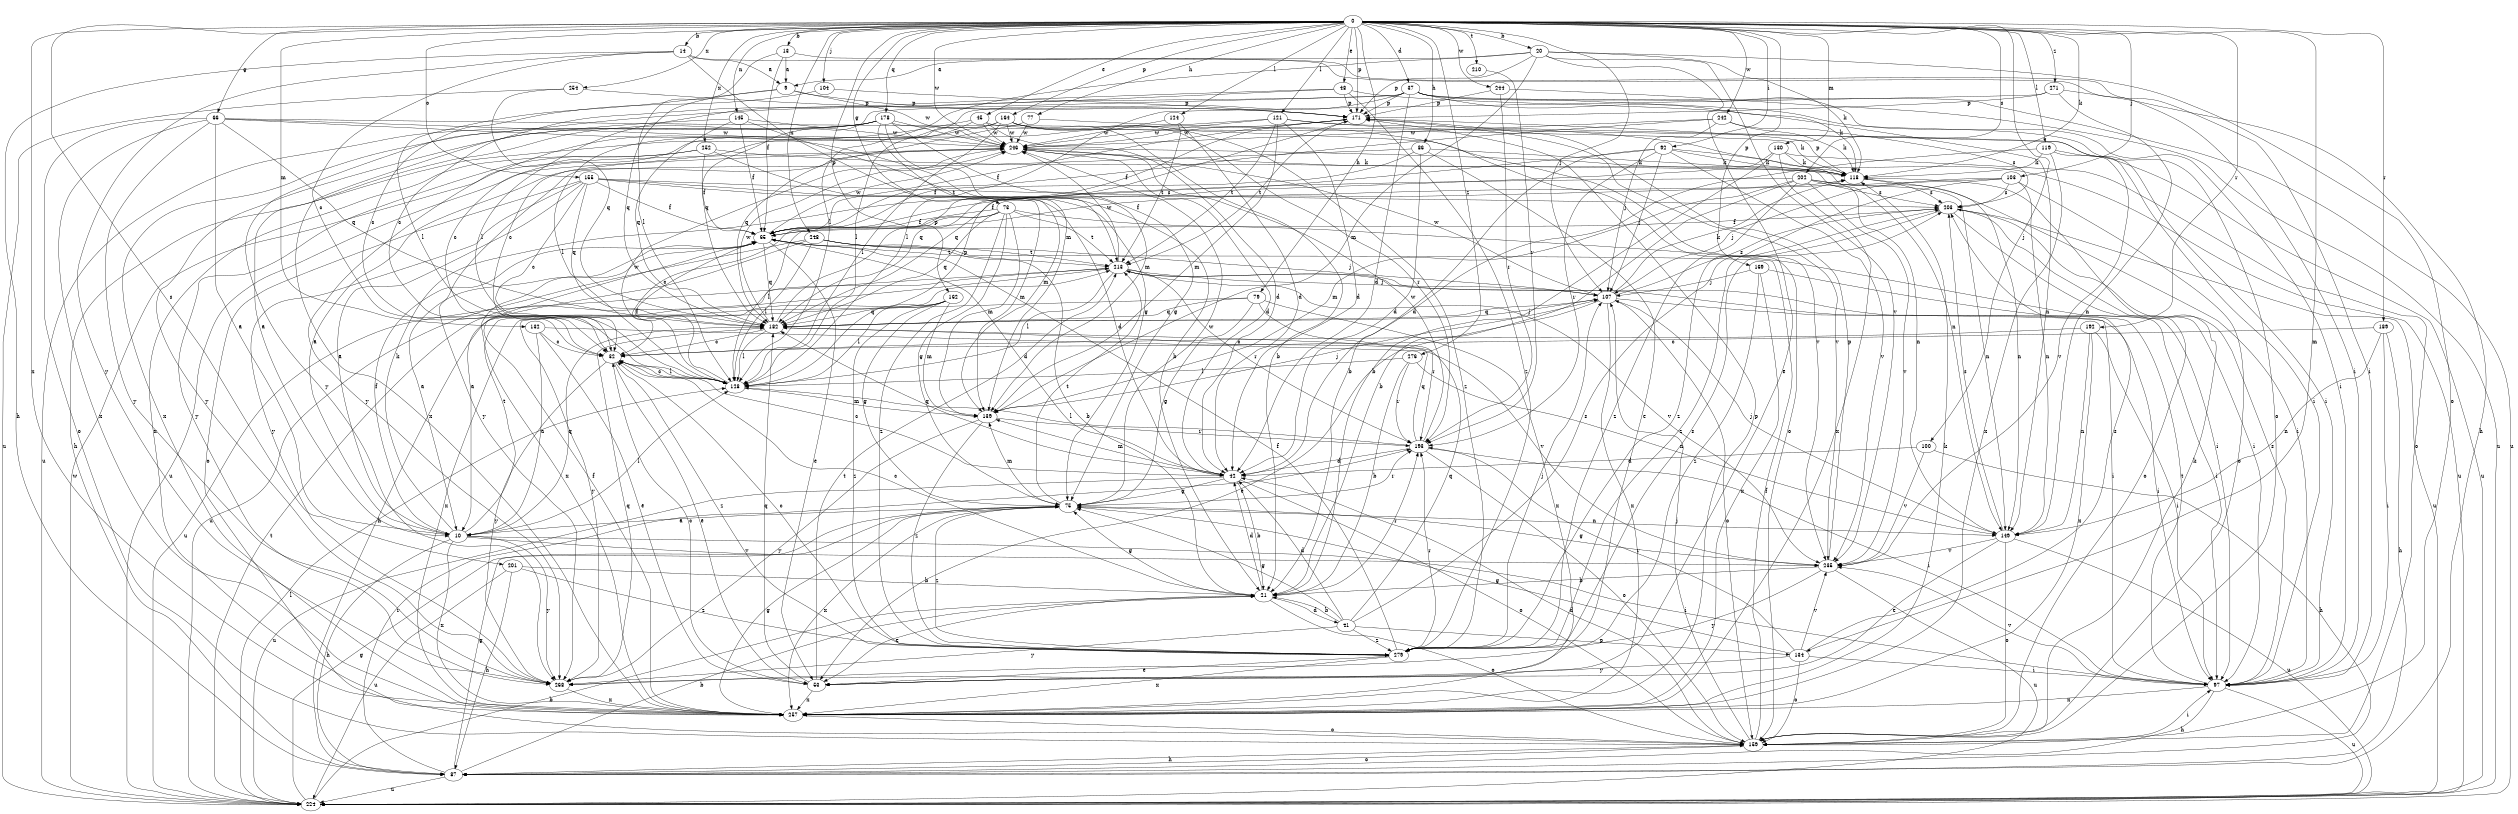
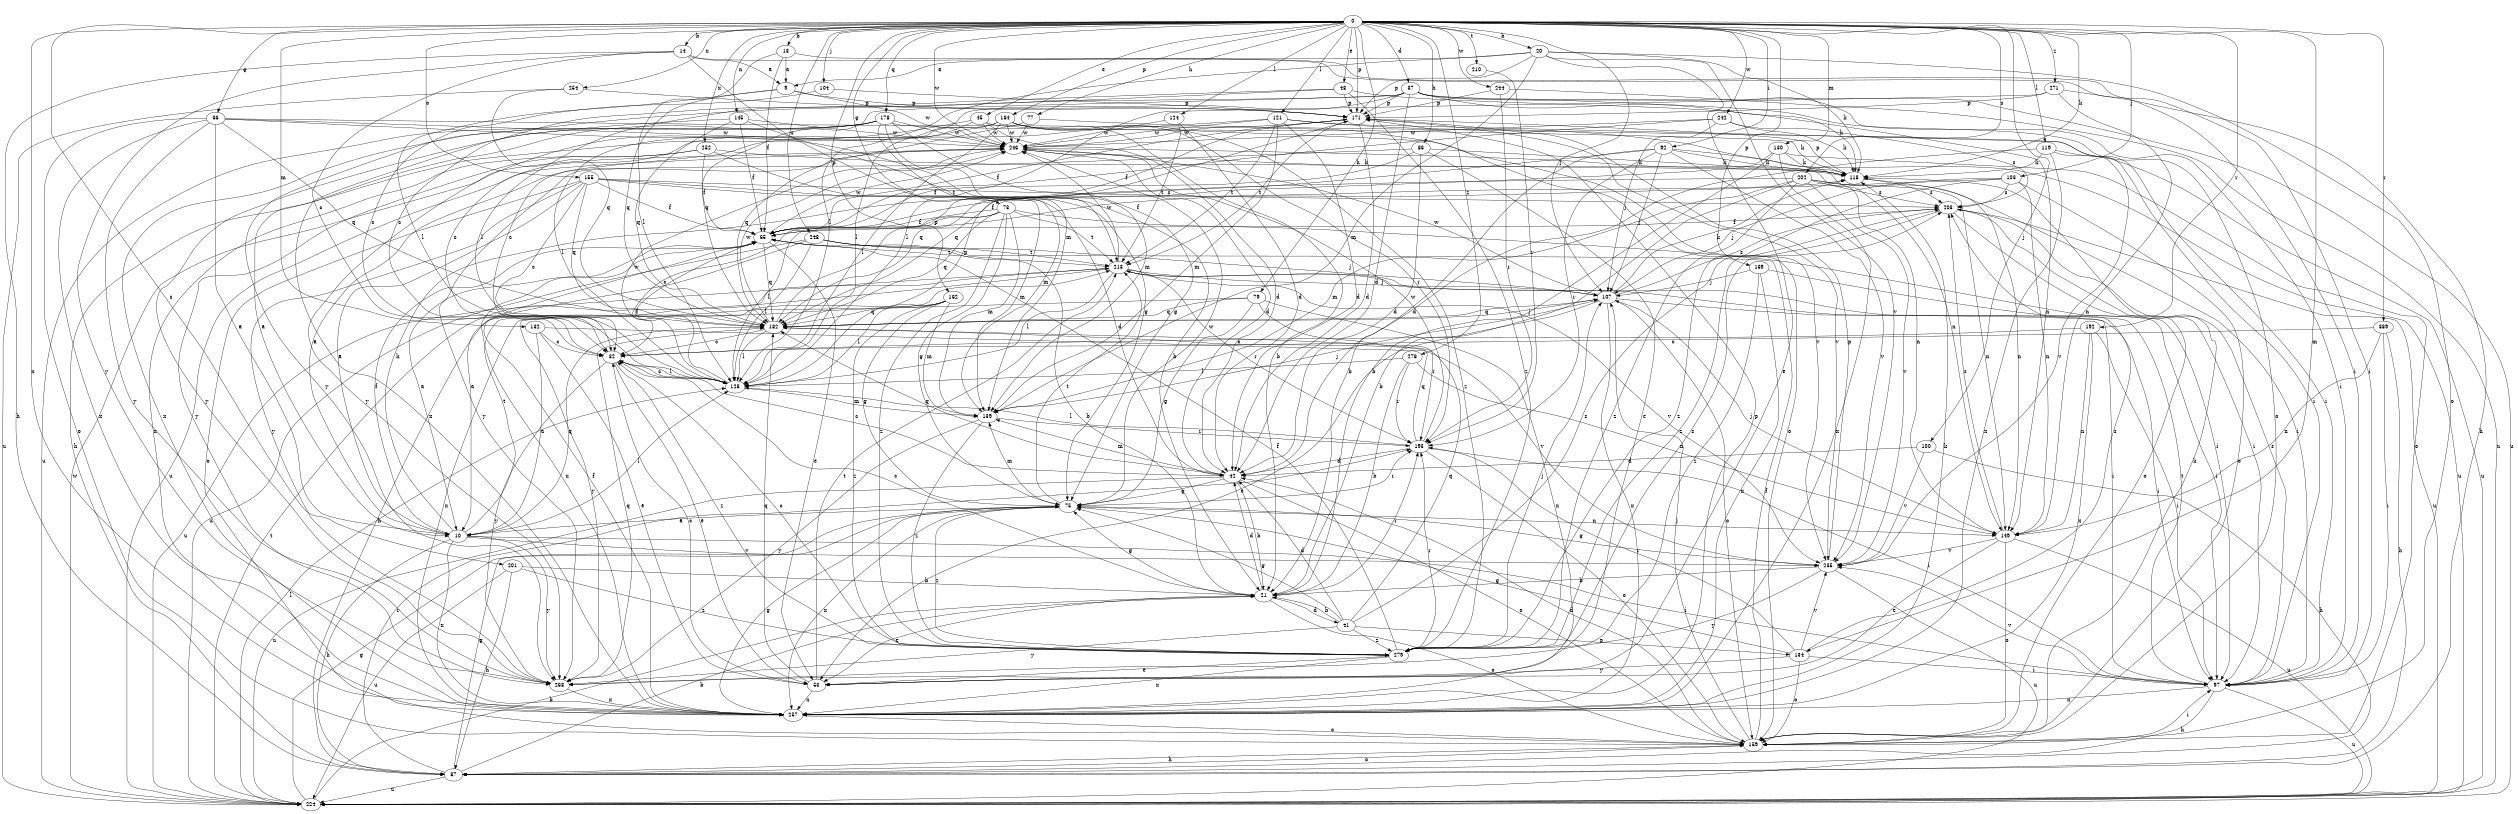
node "189": label "189" -> "389"
edge "65" -> "42": now "171" -> "42"
